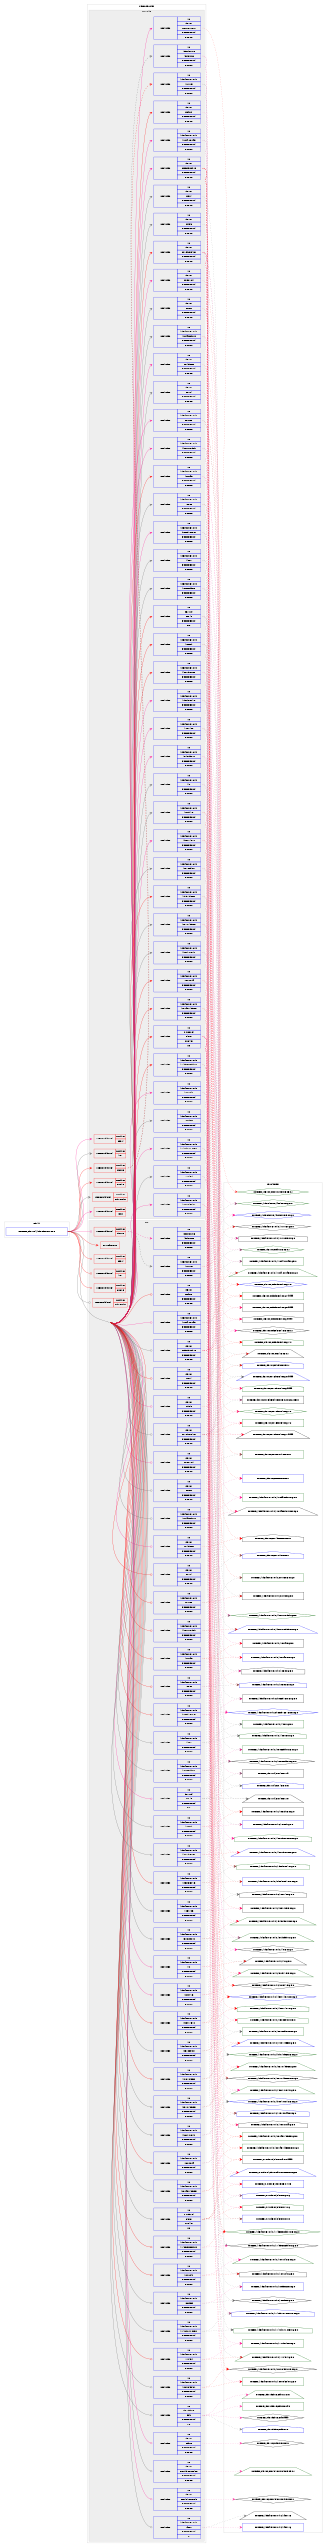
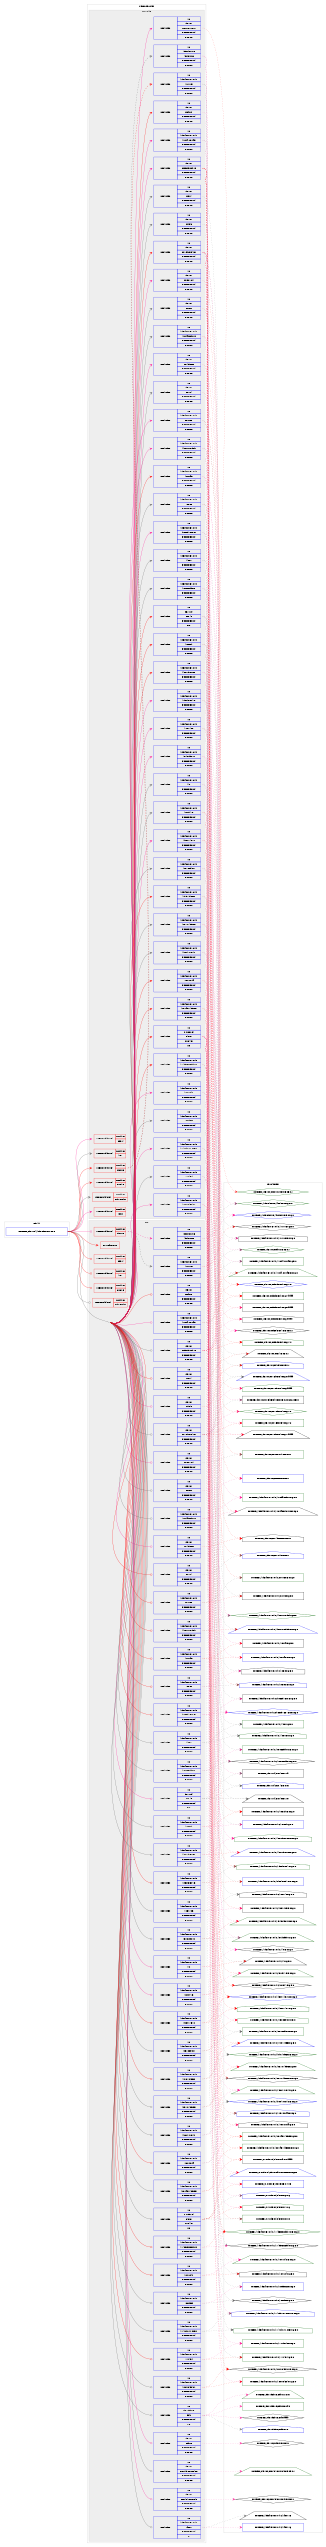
node "portage://sys-devel/clang-18.1.8": color blue -> darkgreen
node "portage://kde-frameworks/kxmlgui-6.3.0": shape trapezium -> box
